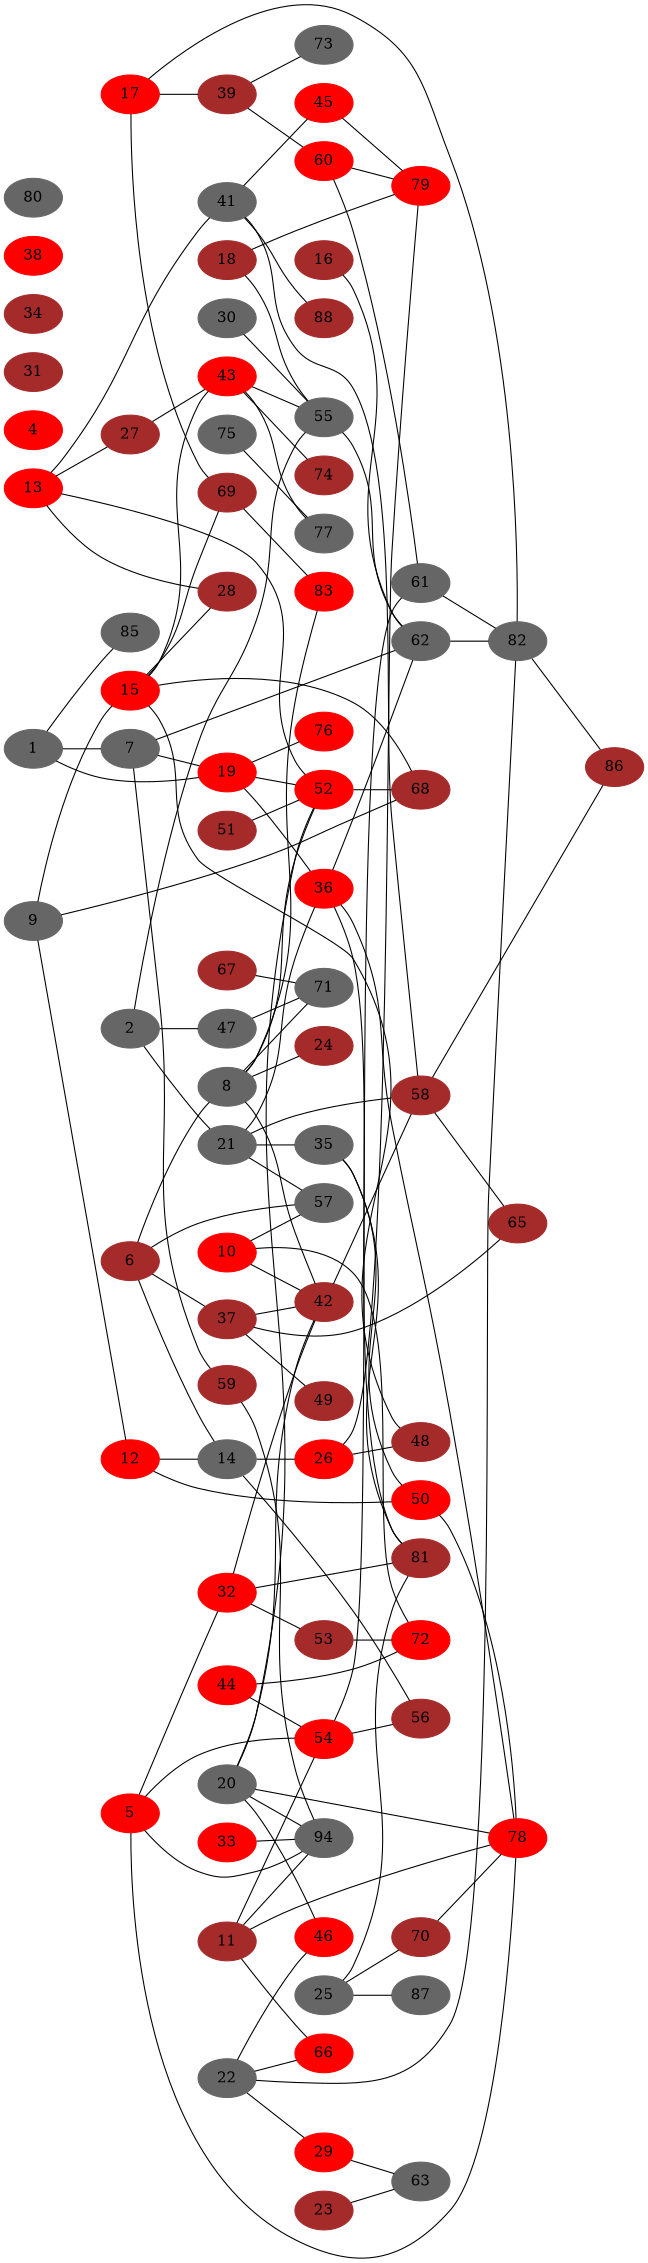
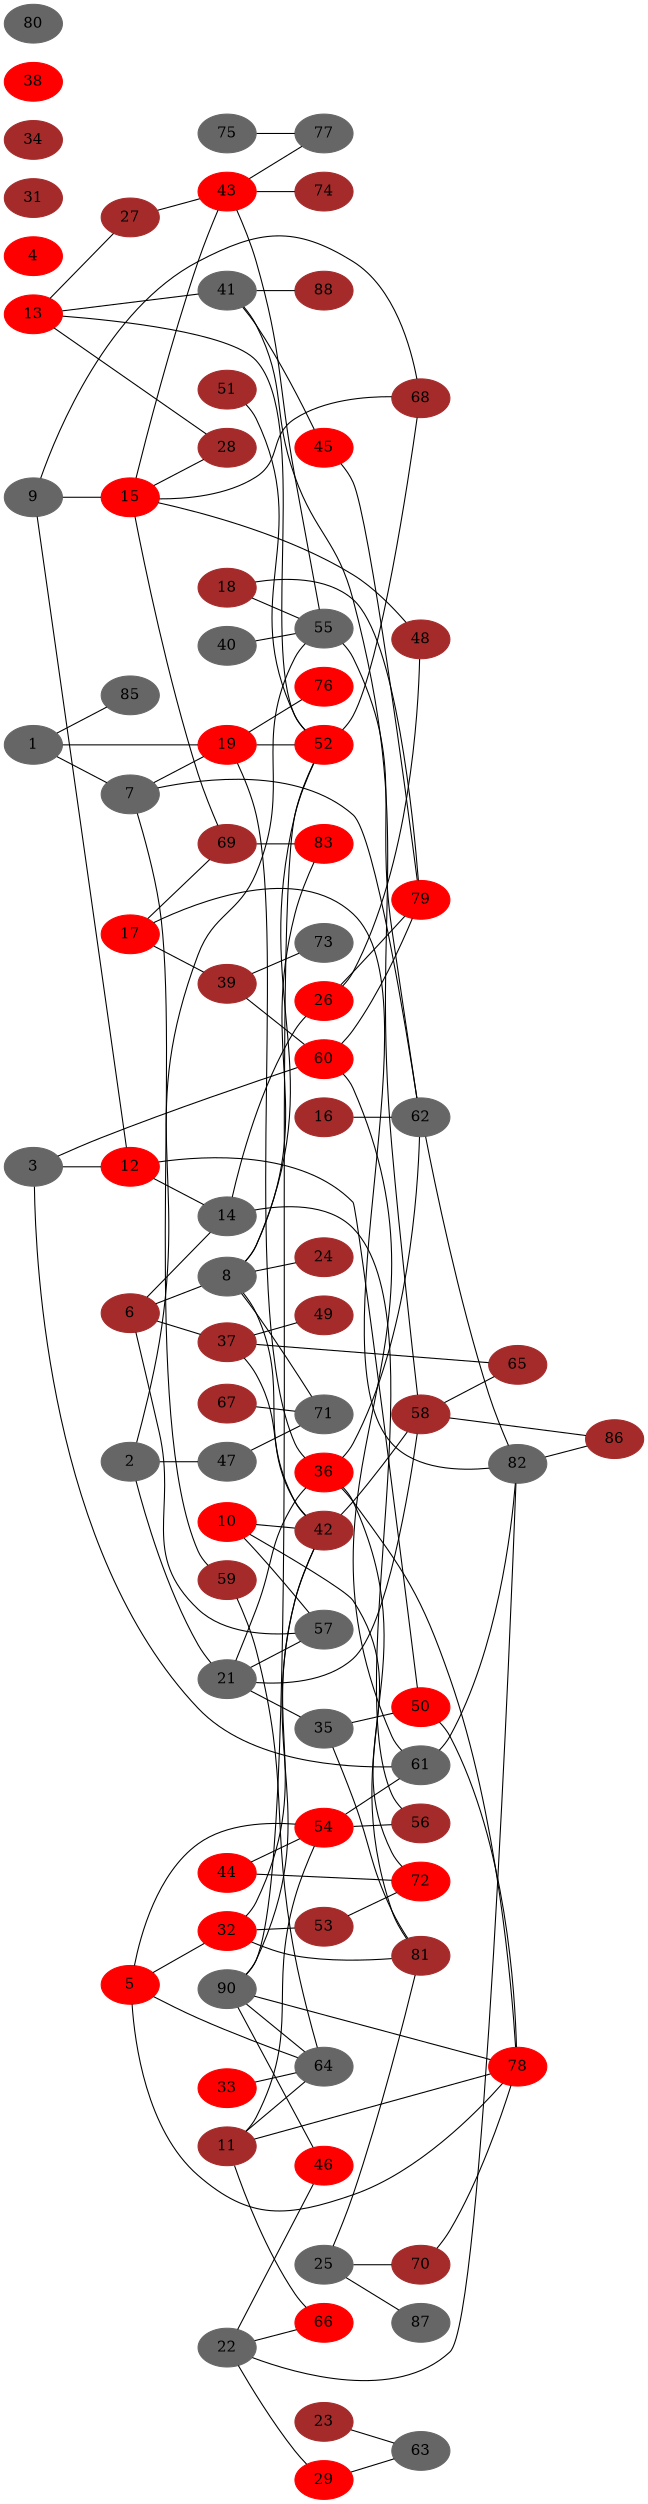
node "30": label "30" -> "40"
node "3": added
node "20": label "20" -> "90"
node "94": label "94" -> "64"
